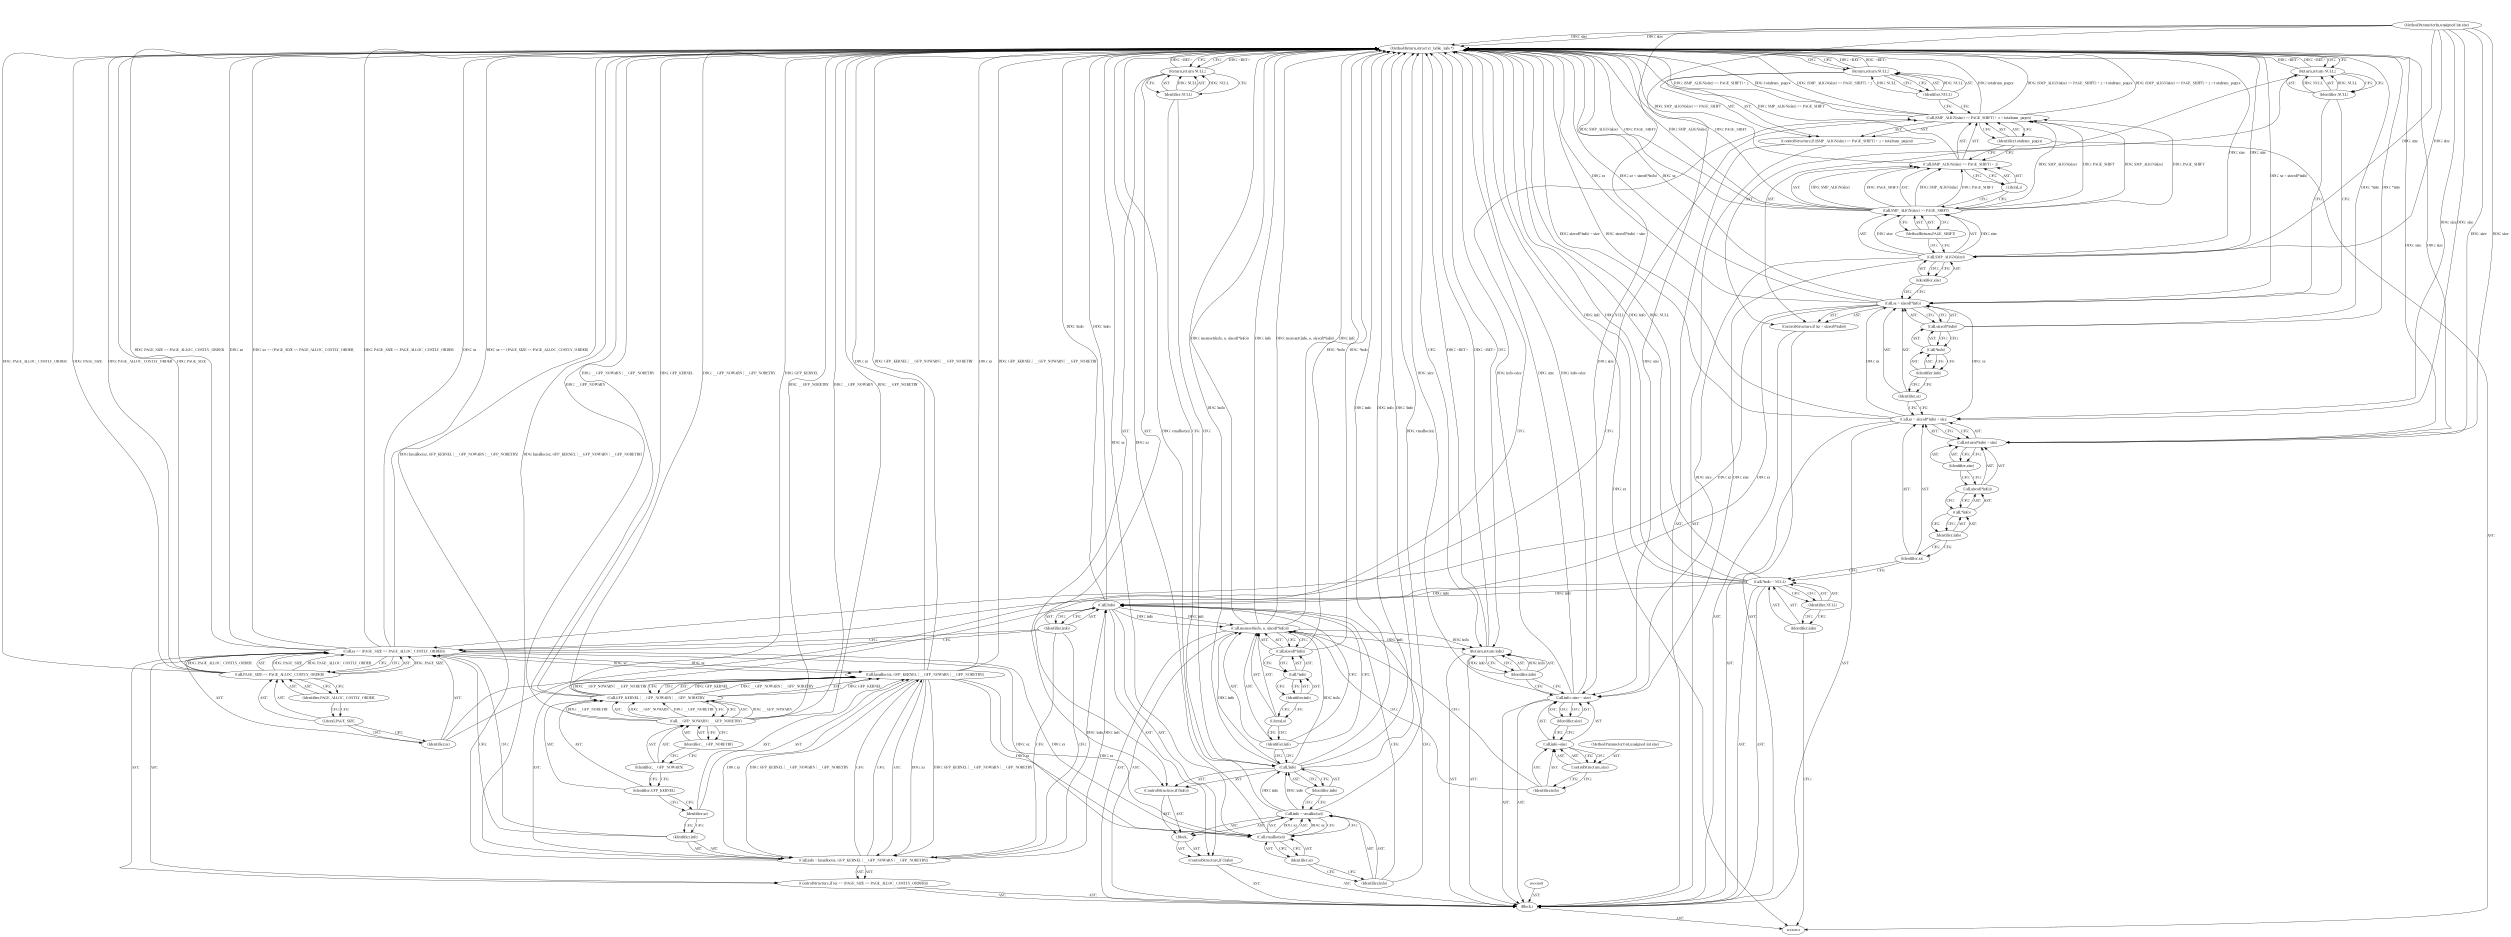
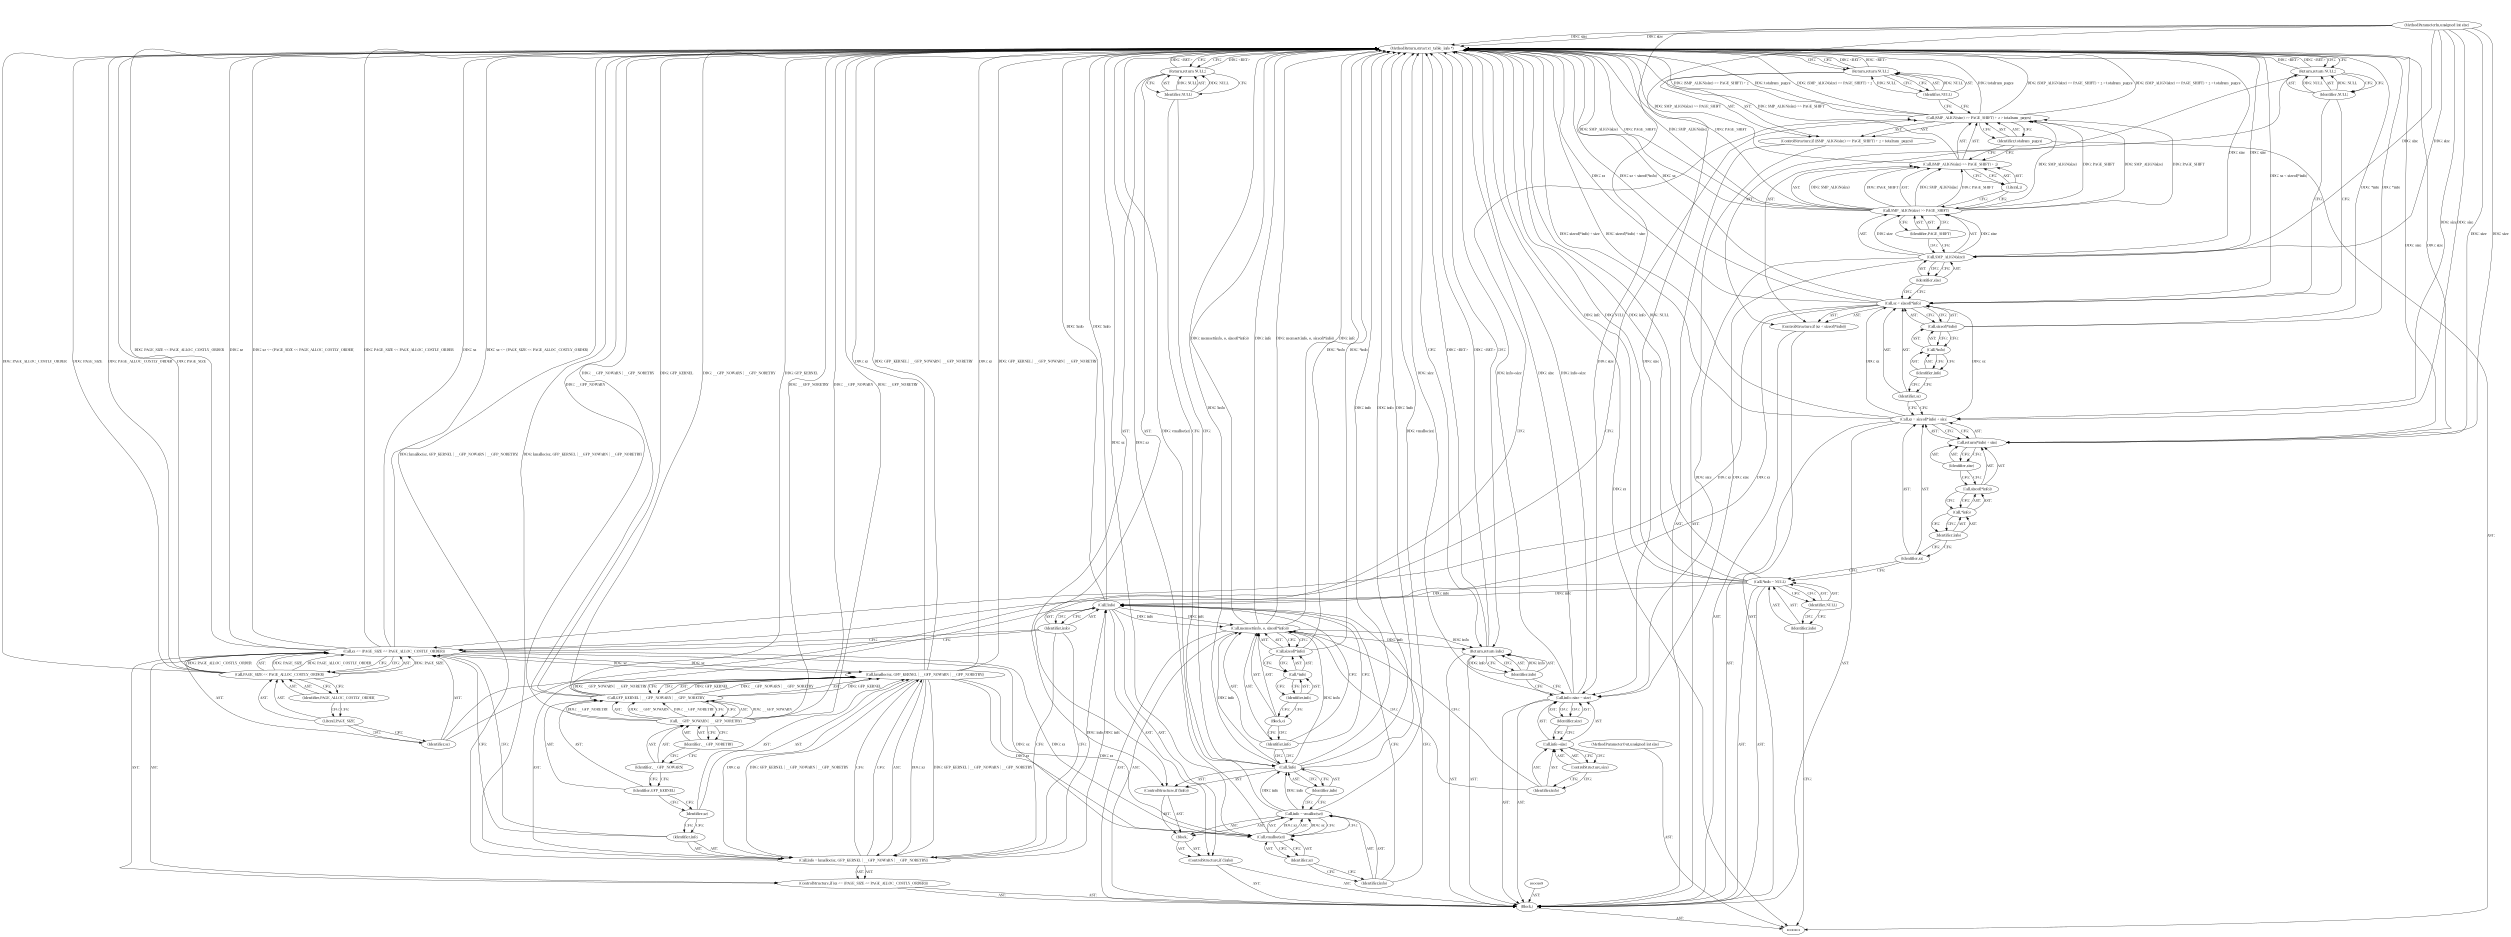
node "(MethodReturn,PAGE_SHIFT)": label "(MethodReturn,PAGE_SHIFT)" -> "(Identifier,PAGE_SHIFT)"
node "(Literal,0)": label "(Literal,0)" -> "(Block,0)"
edge "(MethodParameterOut,unsigned int size)" -> "(ControlStructure,size)": now "(MethodParameterOut,unsigned int size)" -> "1000101"
